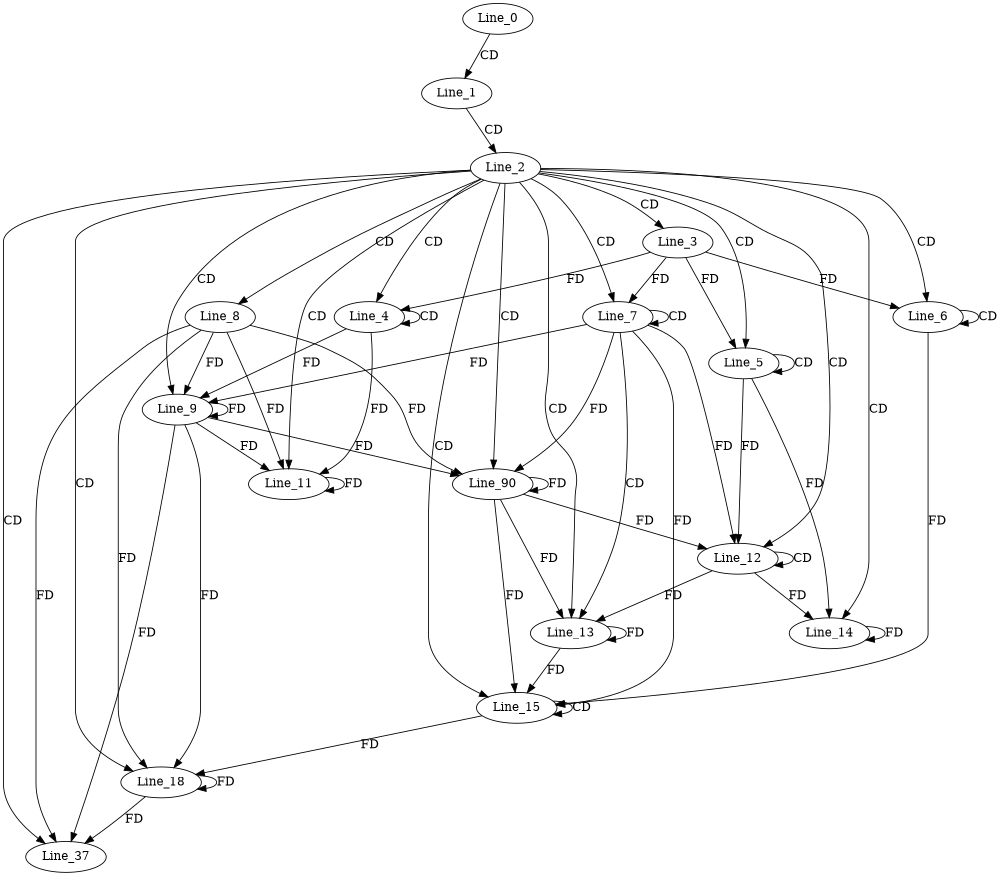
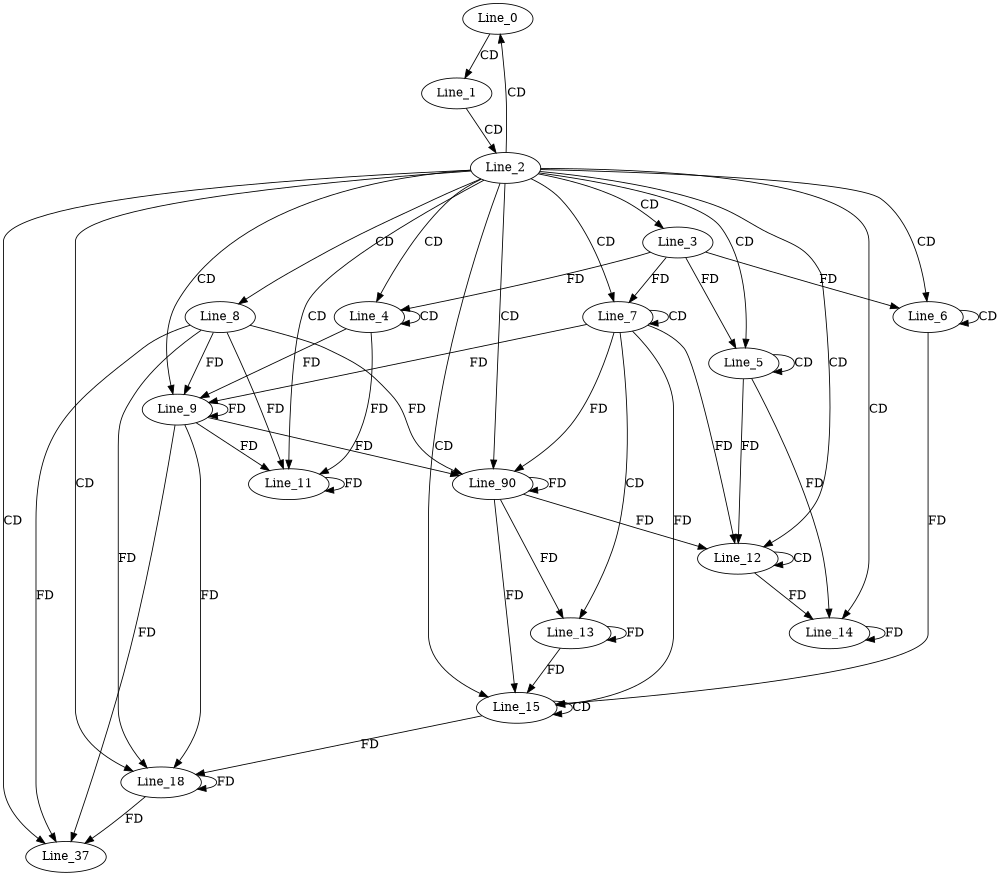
edge "Line_2" -> "Line_13": now "Line_2" -> "Line_0"
edge "Line_12" -> "Line_13": removed, label "FD"
